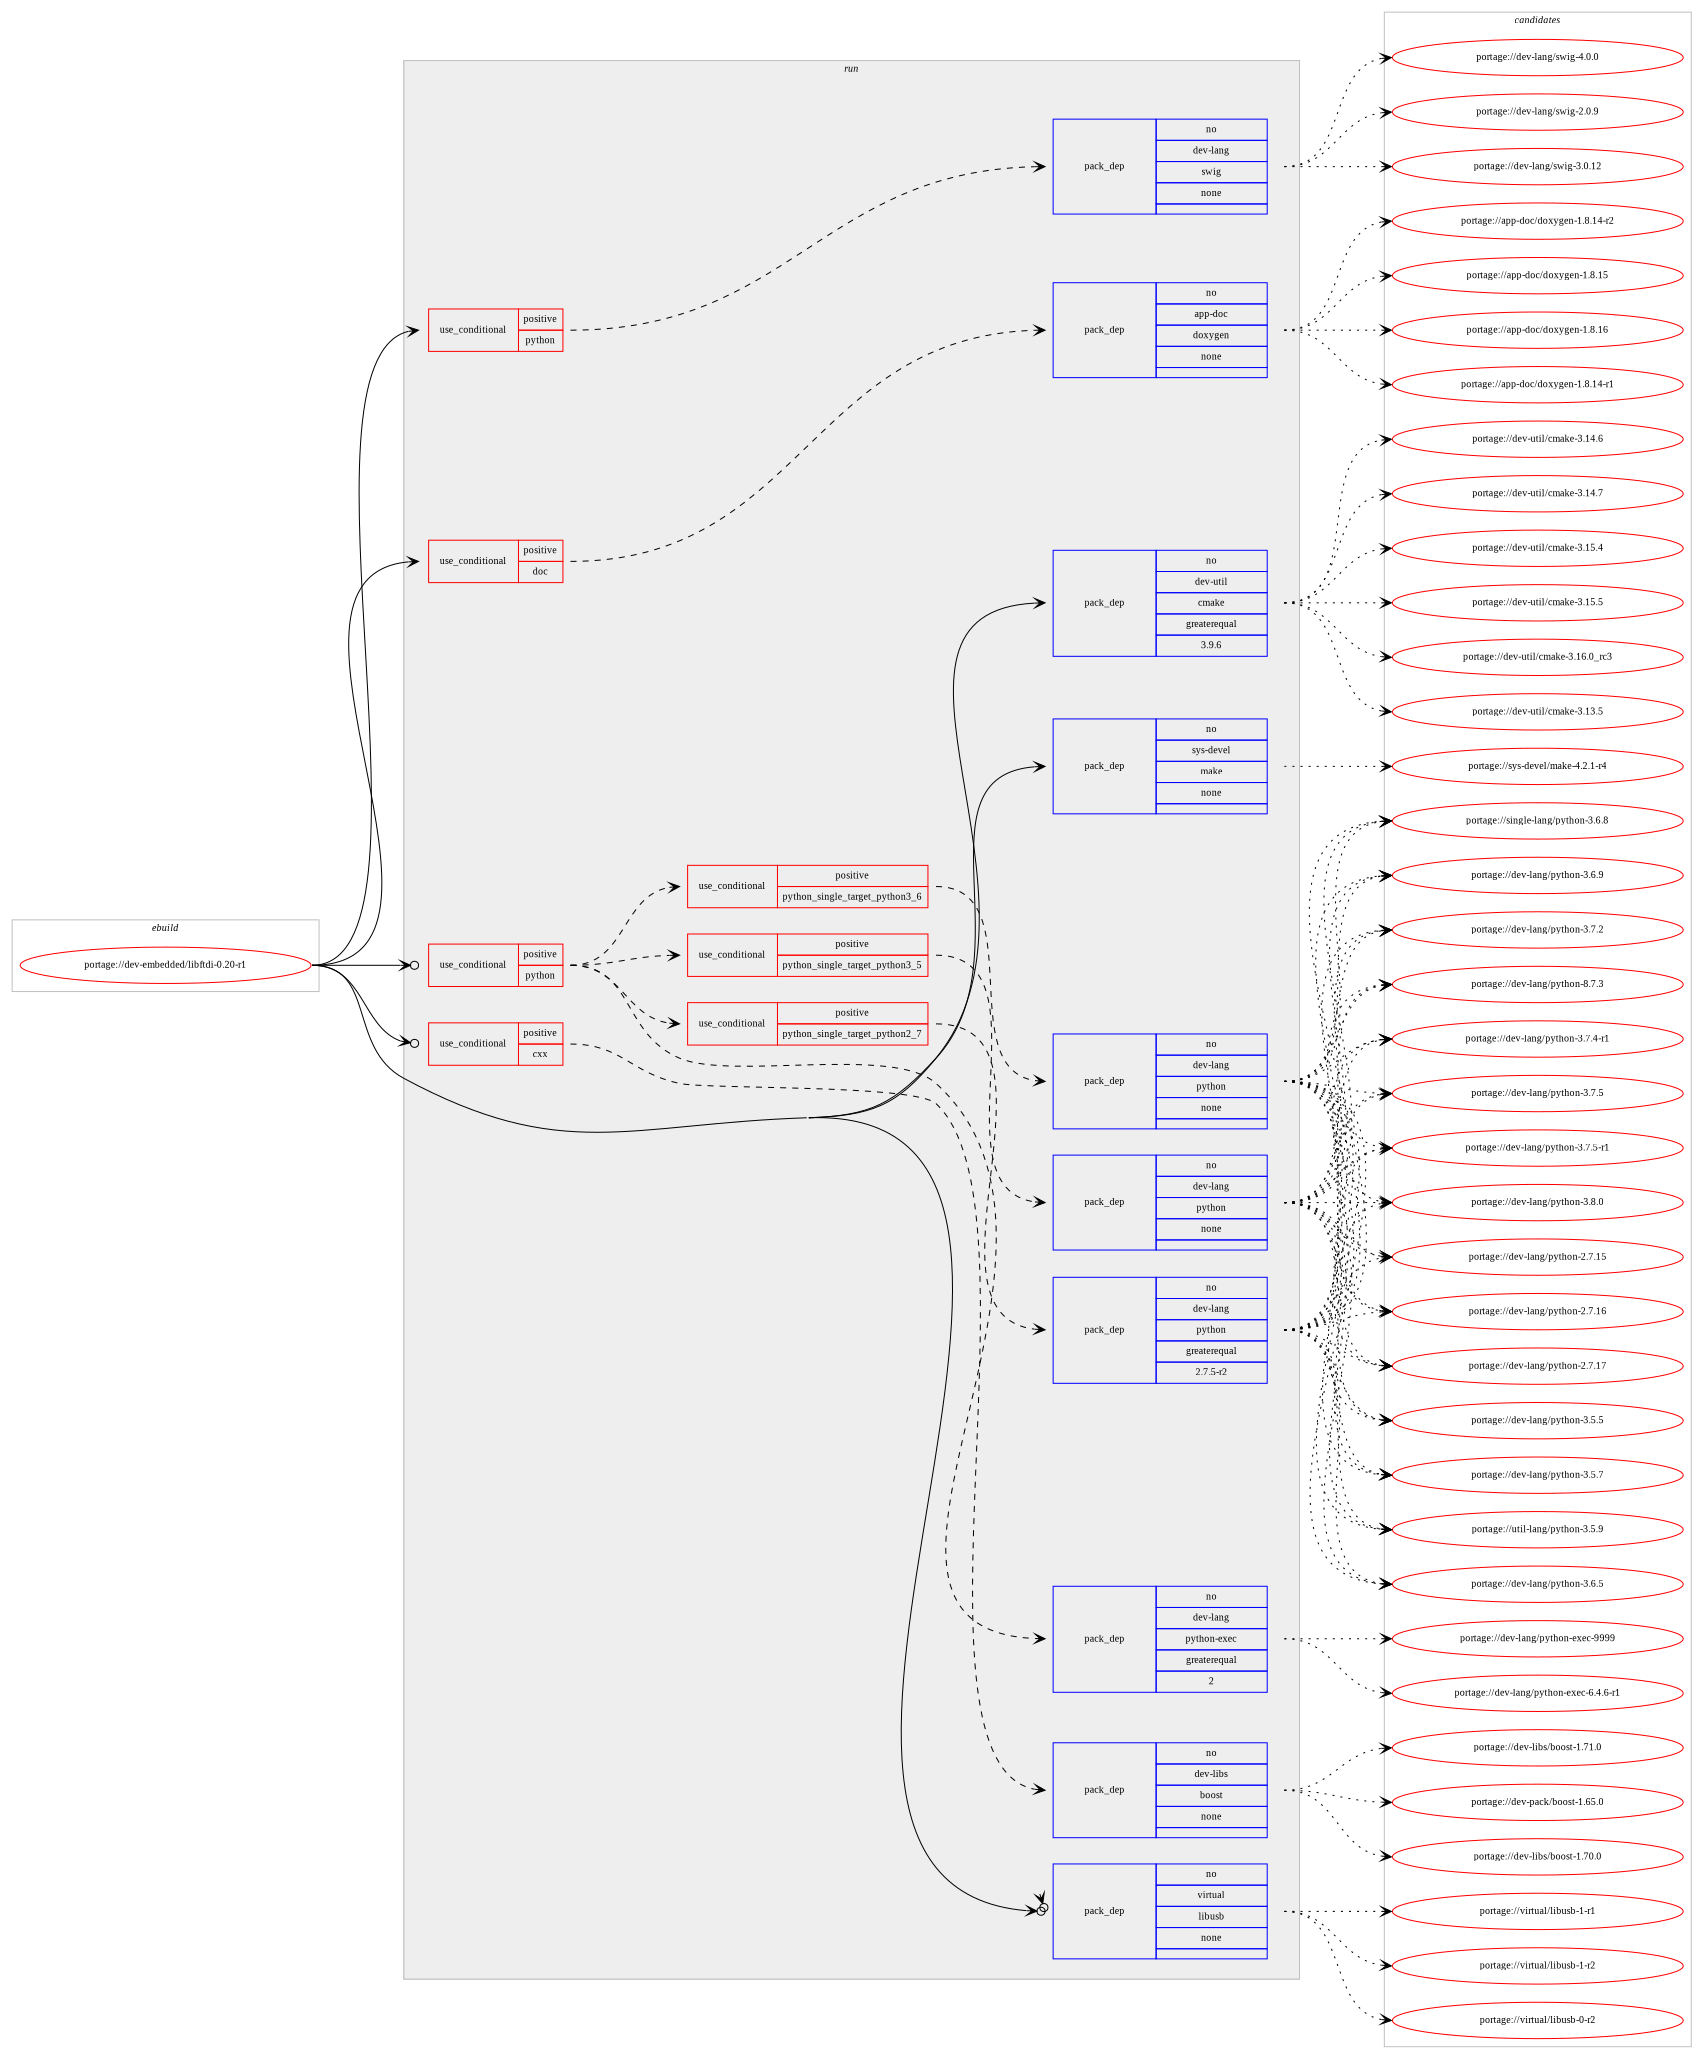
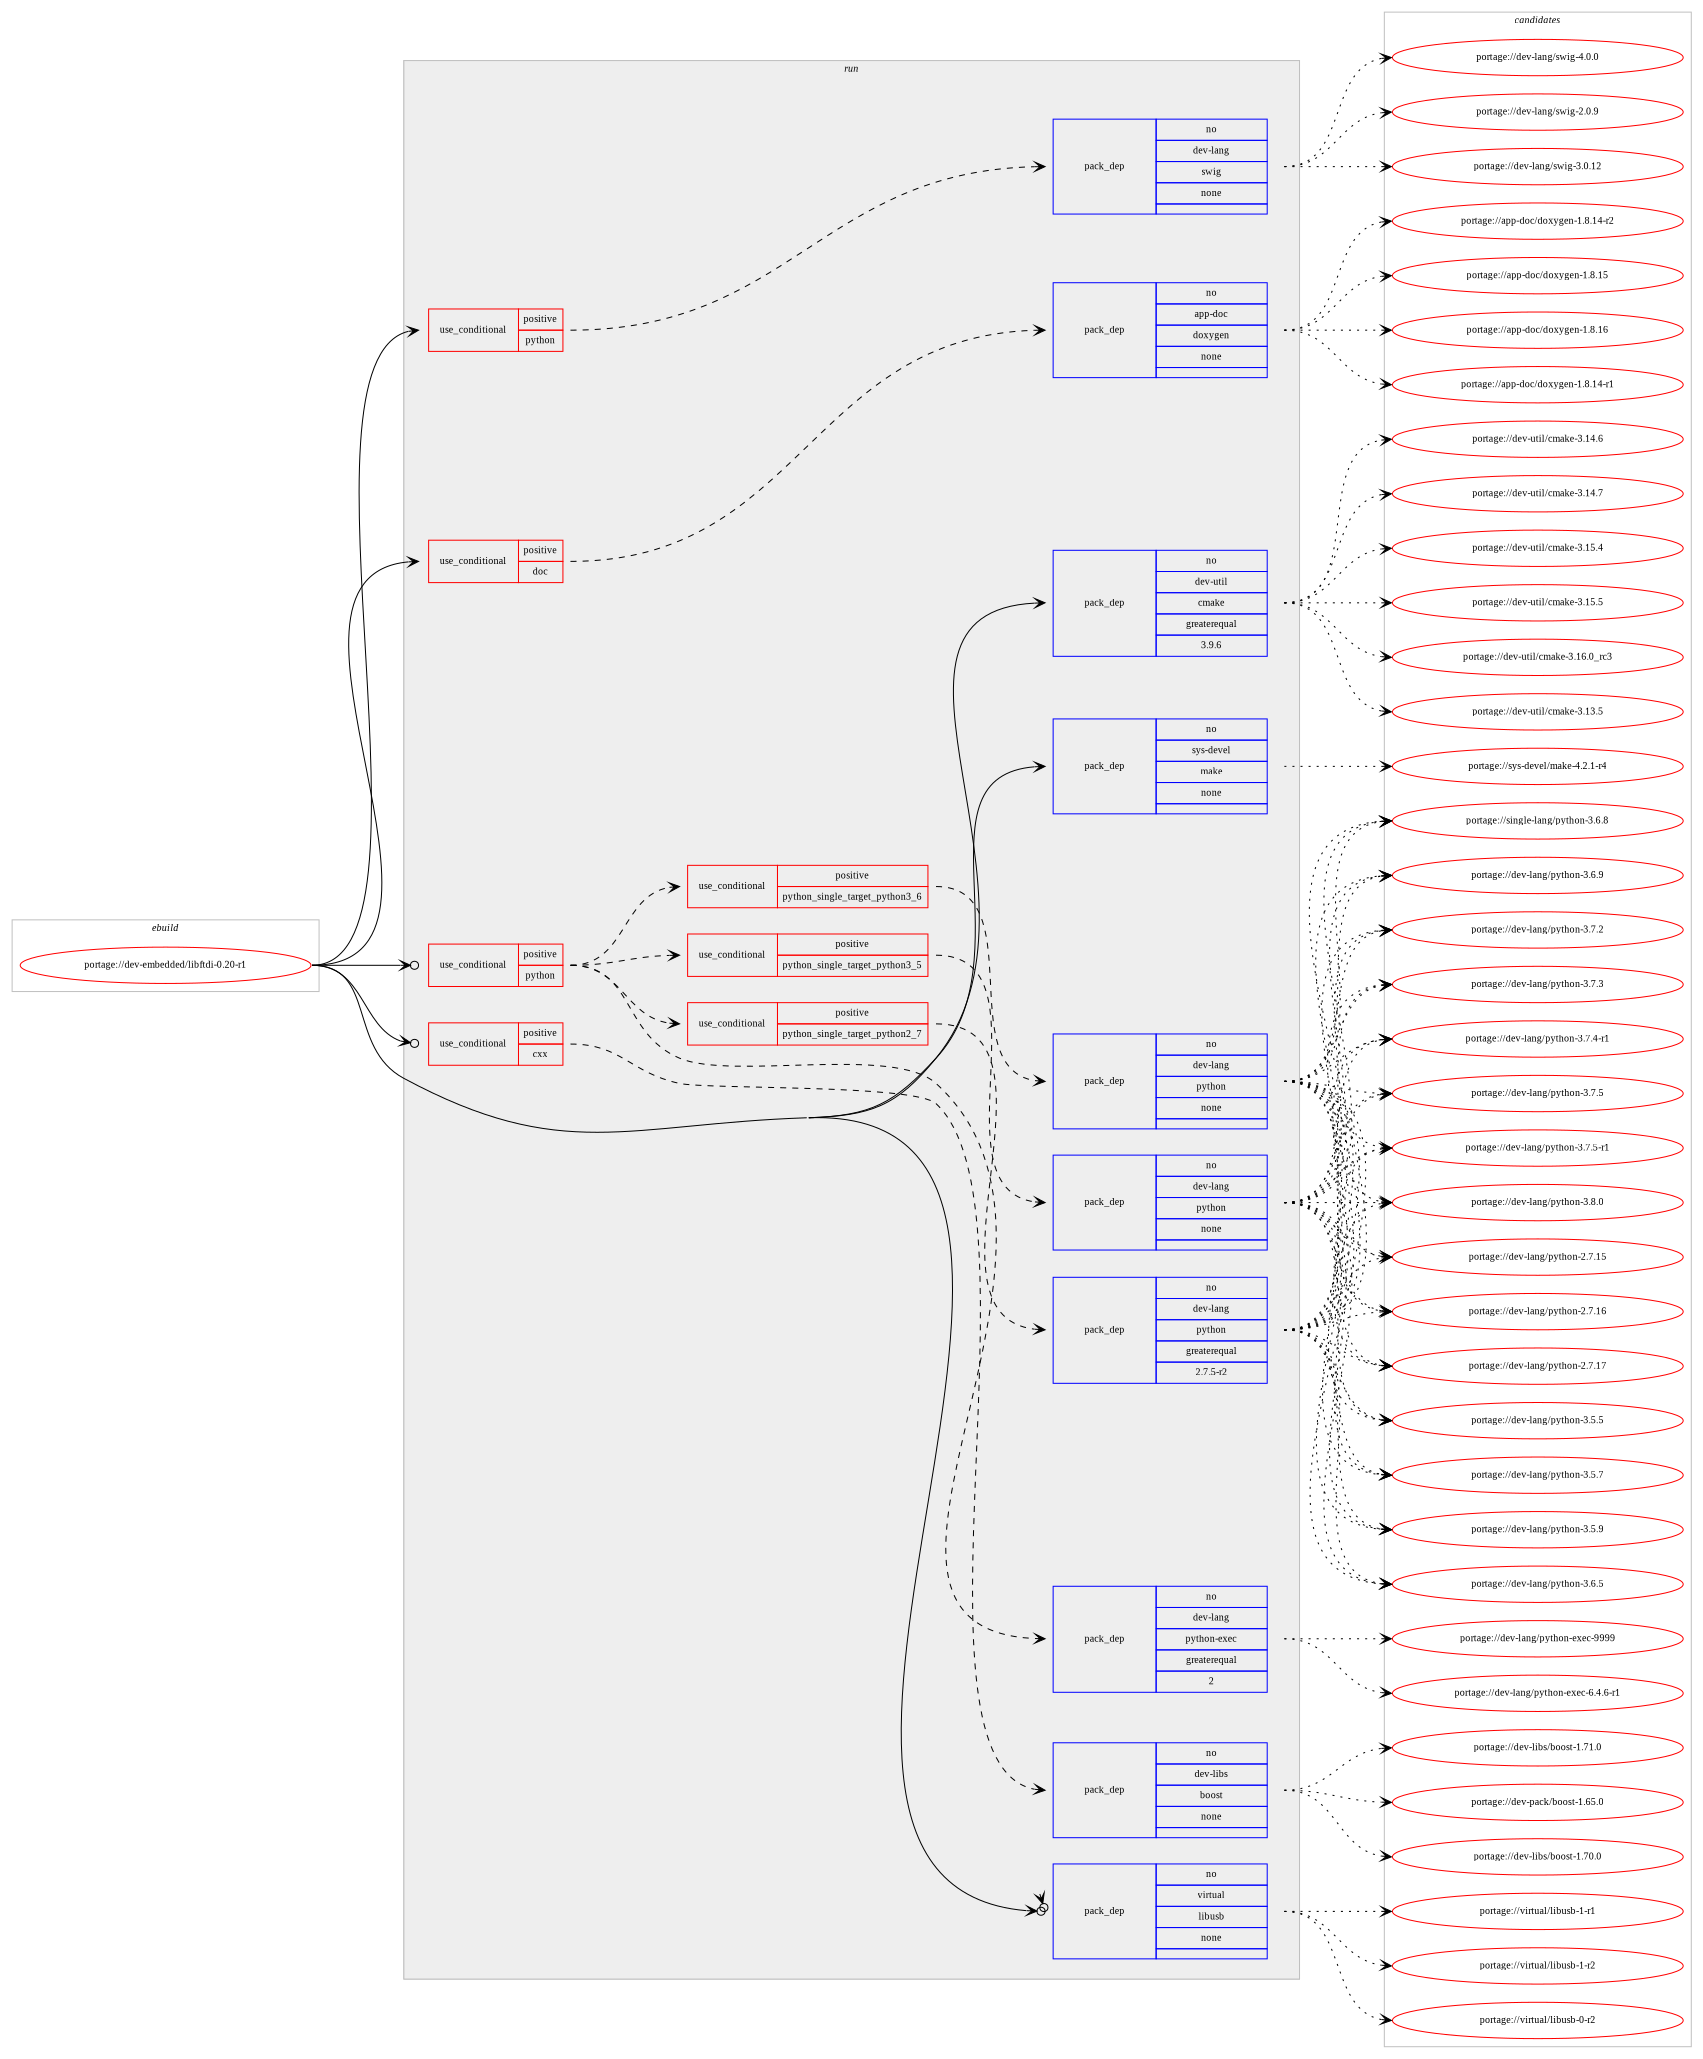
node "portage://dev-lang/python-8.7.3": label "portage://dev-lang/python-8.7.3" -> "portage://dev-lang/python-3.7.3"
node "portage://util-lang/python-3.5.9": label "portage://util-lang/python-3.5.9" -> "portage://dev-lang/python-3.5.9"
